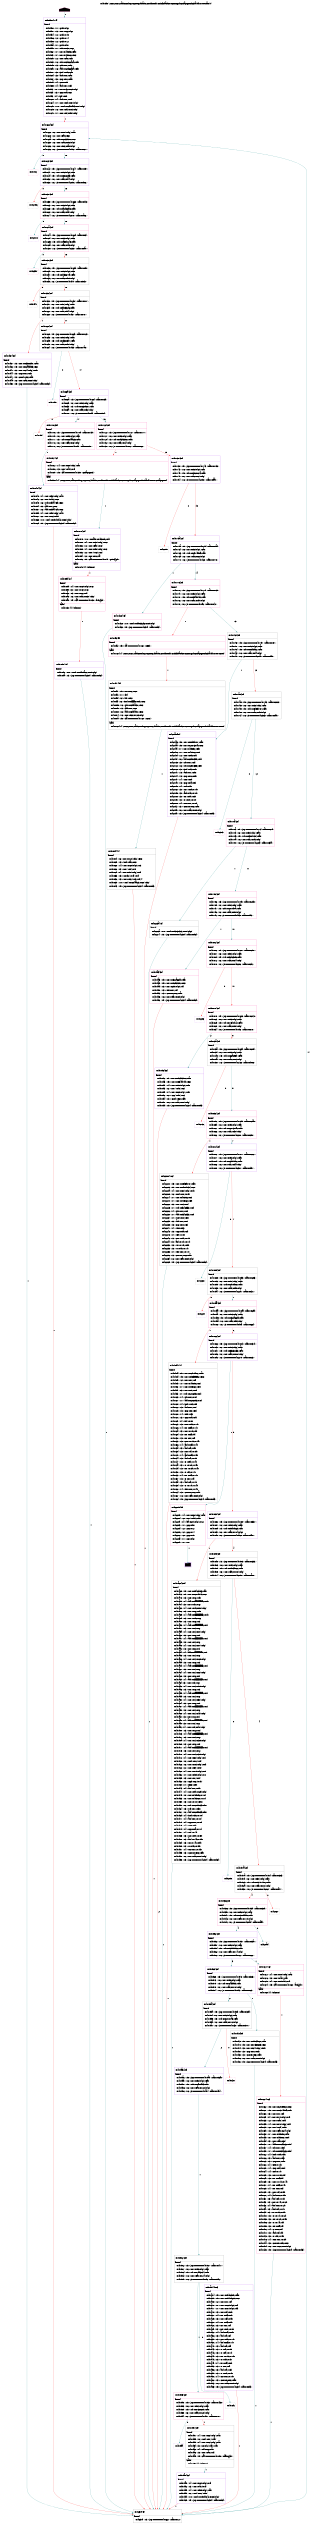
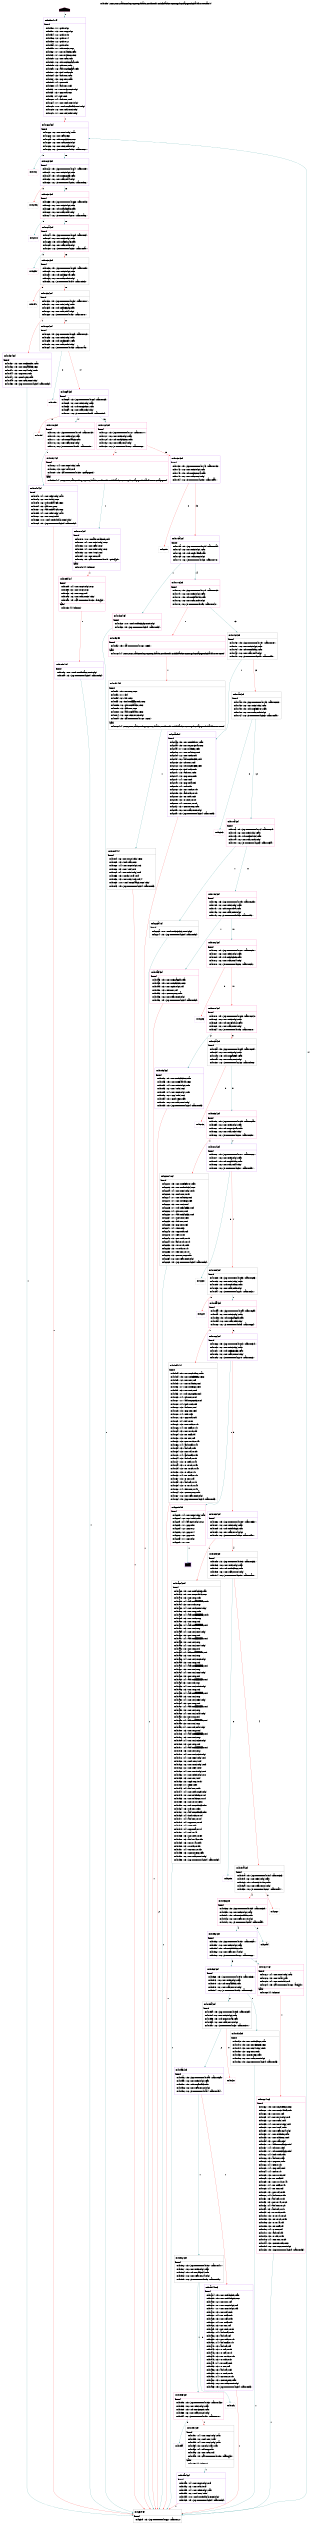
edge "0x4019a6 [28]" -> "0x401a04 [106]": added, label "1"
